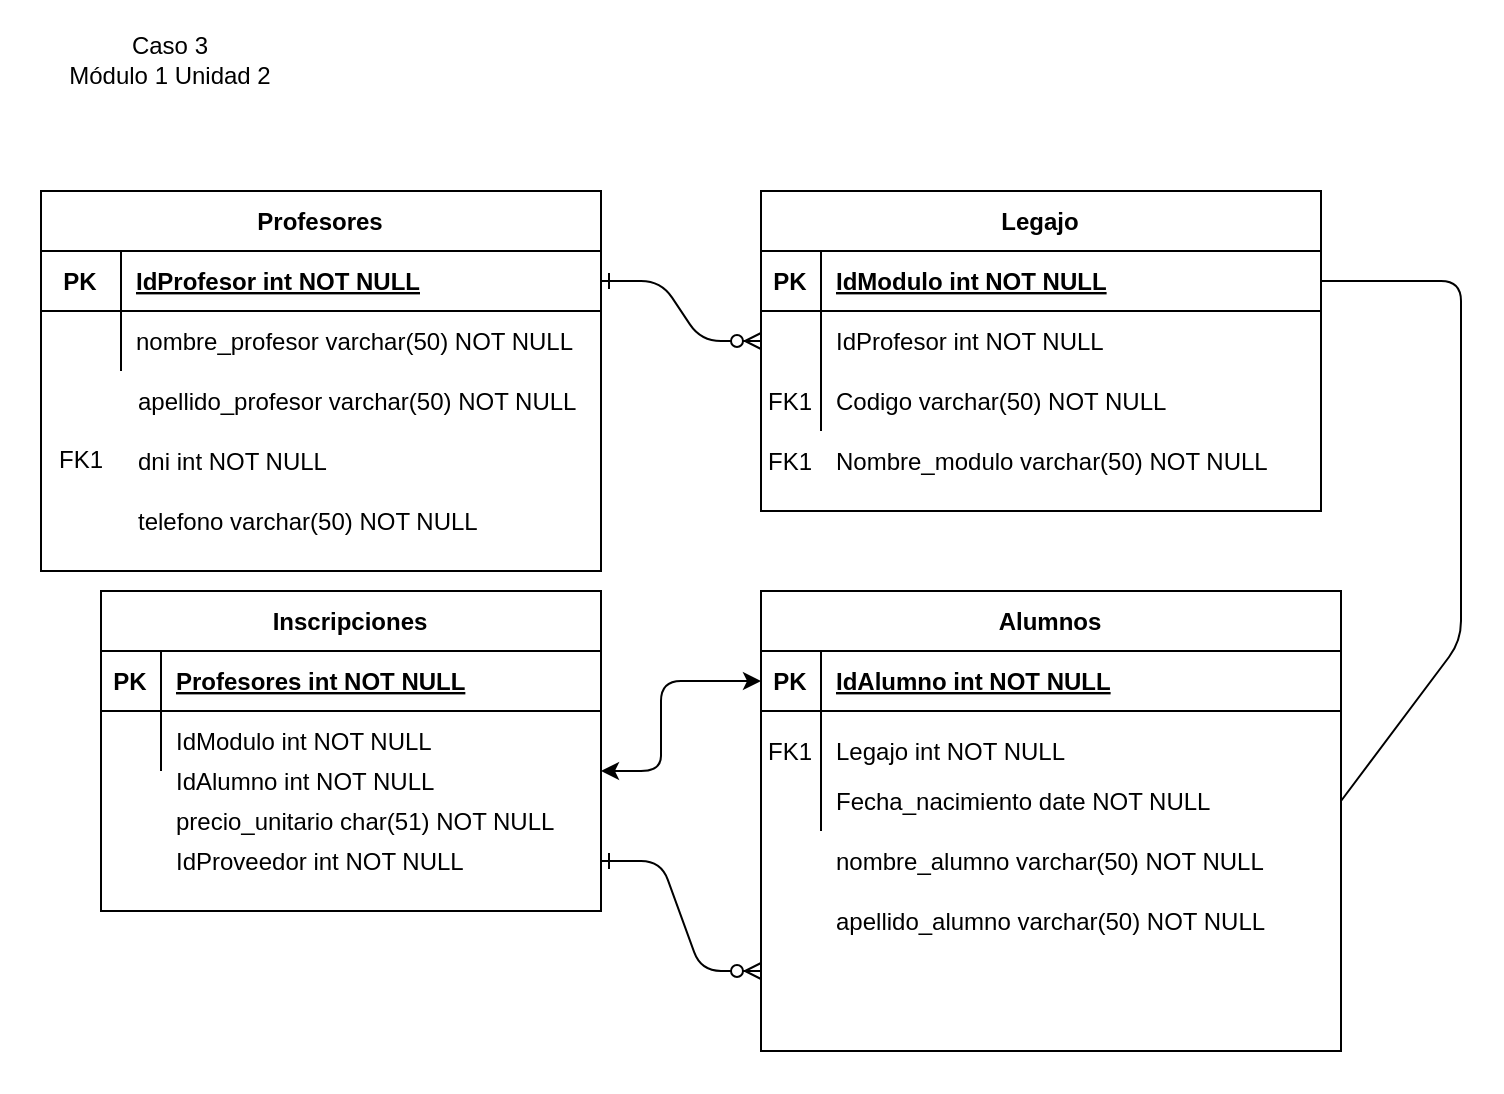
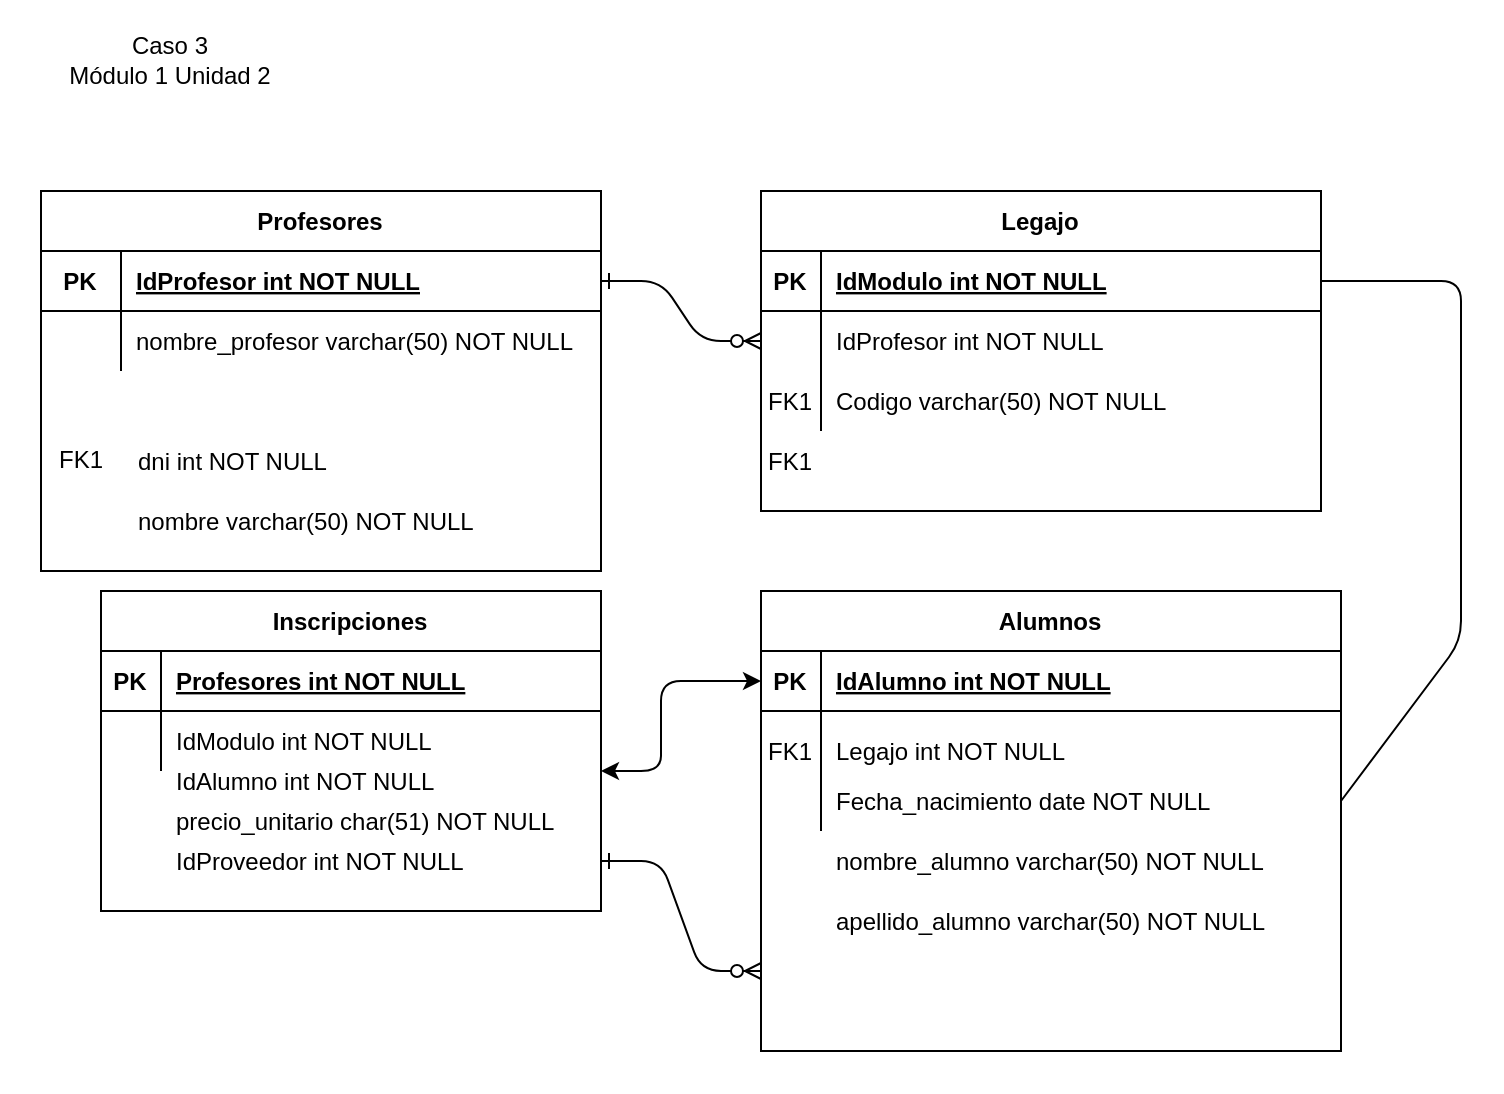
node "apellido_profesor varchar(50) NOT NULL": removed
node "Nombre_modulo varchar(50) NOT NULL": removed
node "telefono varchar(50) NOT NULL": label "telefono varchar(50) NOT NULL" -> "nombre varchar(50) NOT NULL"
